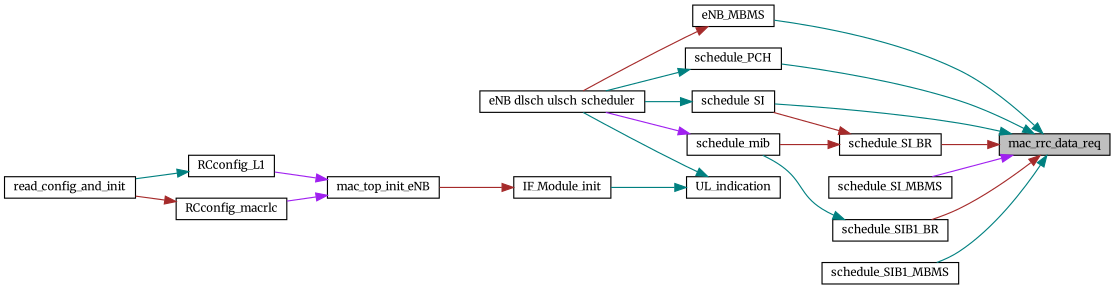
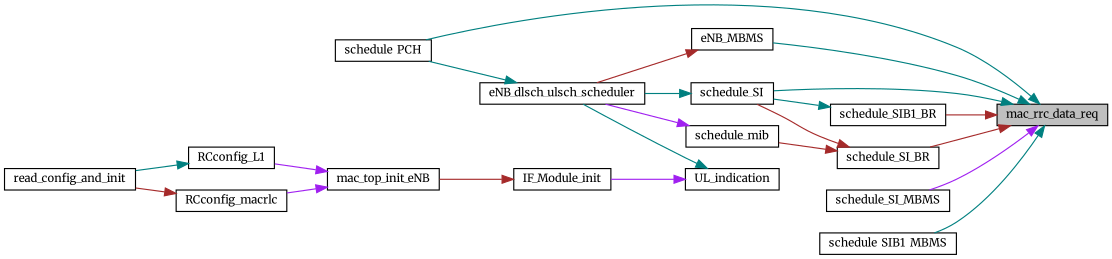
edge "eNB_dlsch_ulsch_scheduler" -> "schedule_PCH": reversed
edge "schedule_mib" -> "schedule_SIB1_BR": now "schedule_SI" -> "schedule_SIB1_BR"
edge "IF_Module_init" -> "UL_indication": color teal -> purple
